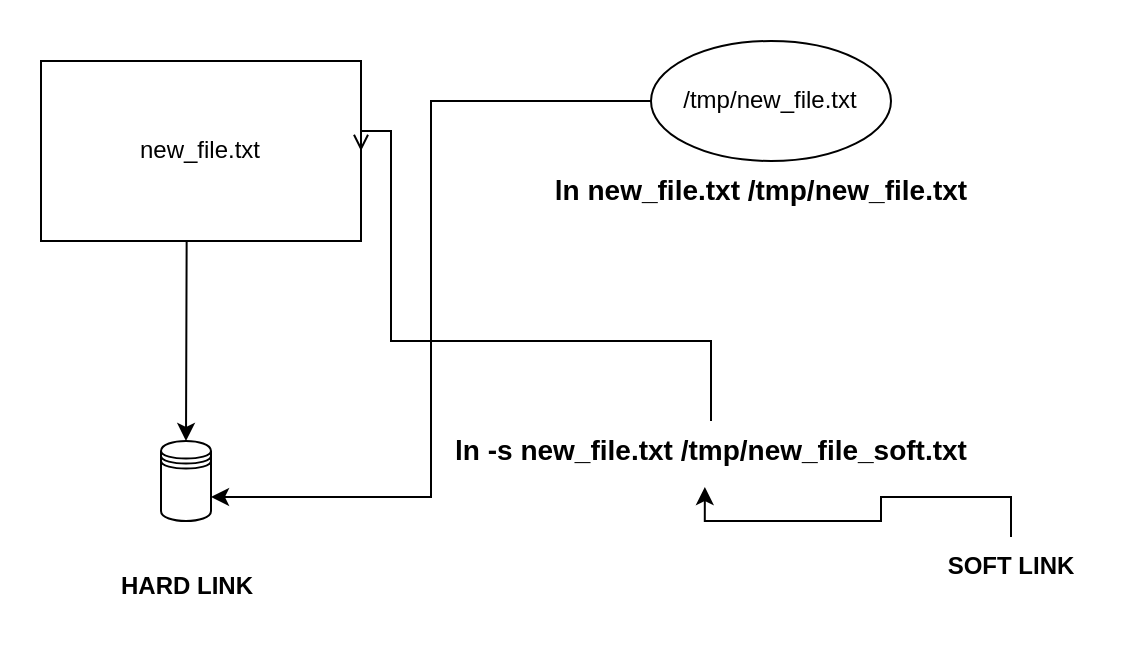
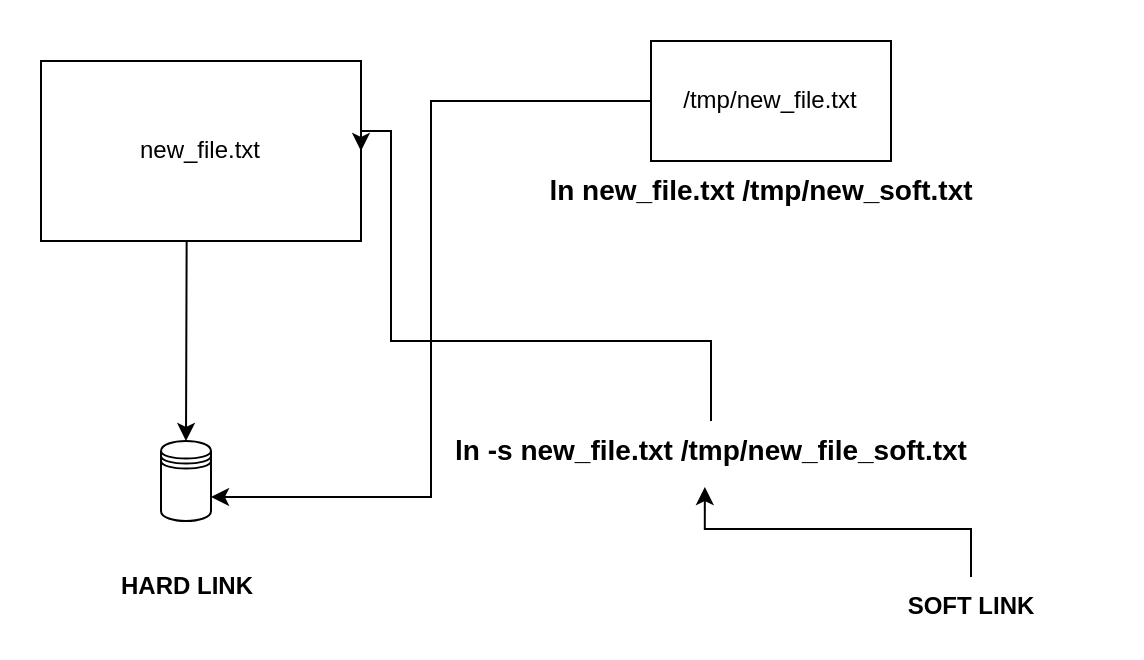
node "/tmp/new_file.txt": shape ellipse -> rectangle
edge "ln -s new_file.txt /tmp/new_file_soft.txt" -> "new_file.txt": arrowhead open -> classic
node "ln new_file.txt /tmp/new_file.txt": label "ln new_file.txt /tmp/new_file.txt" -> "ln new_file.txt /tmp/new_soft.txt"
node "SOFT LINK": moved (1011, 567) -> (971, 607)
